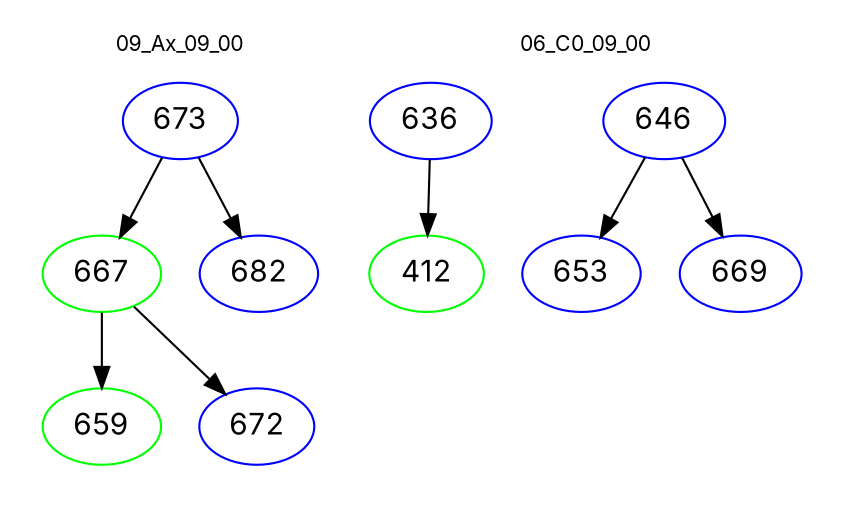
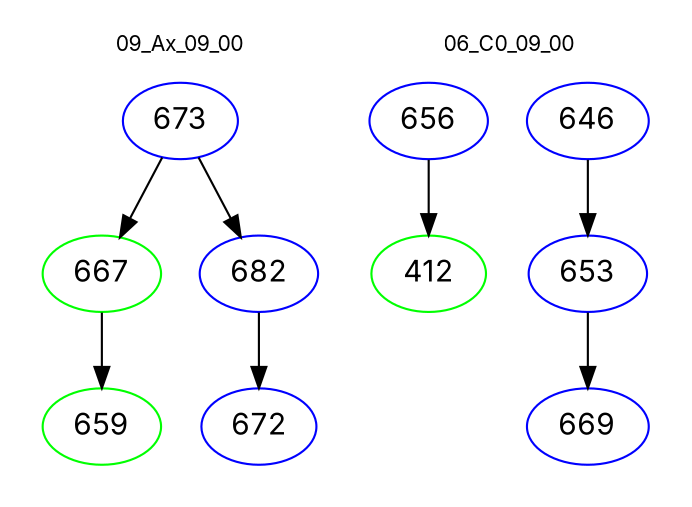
node "636": label "636" -> "656"
edge "646" -> "669": now "653" -> "669"
edge "667" -> "672": now "682" -> "672"
